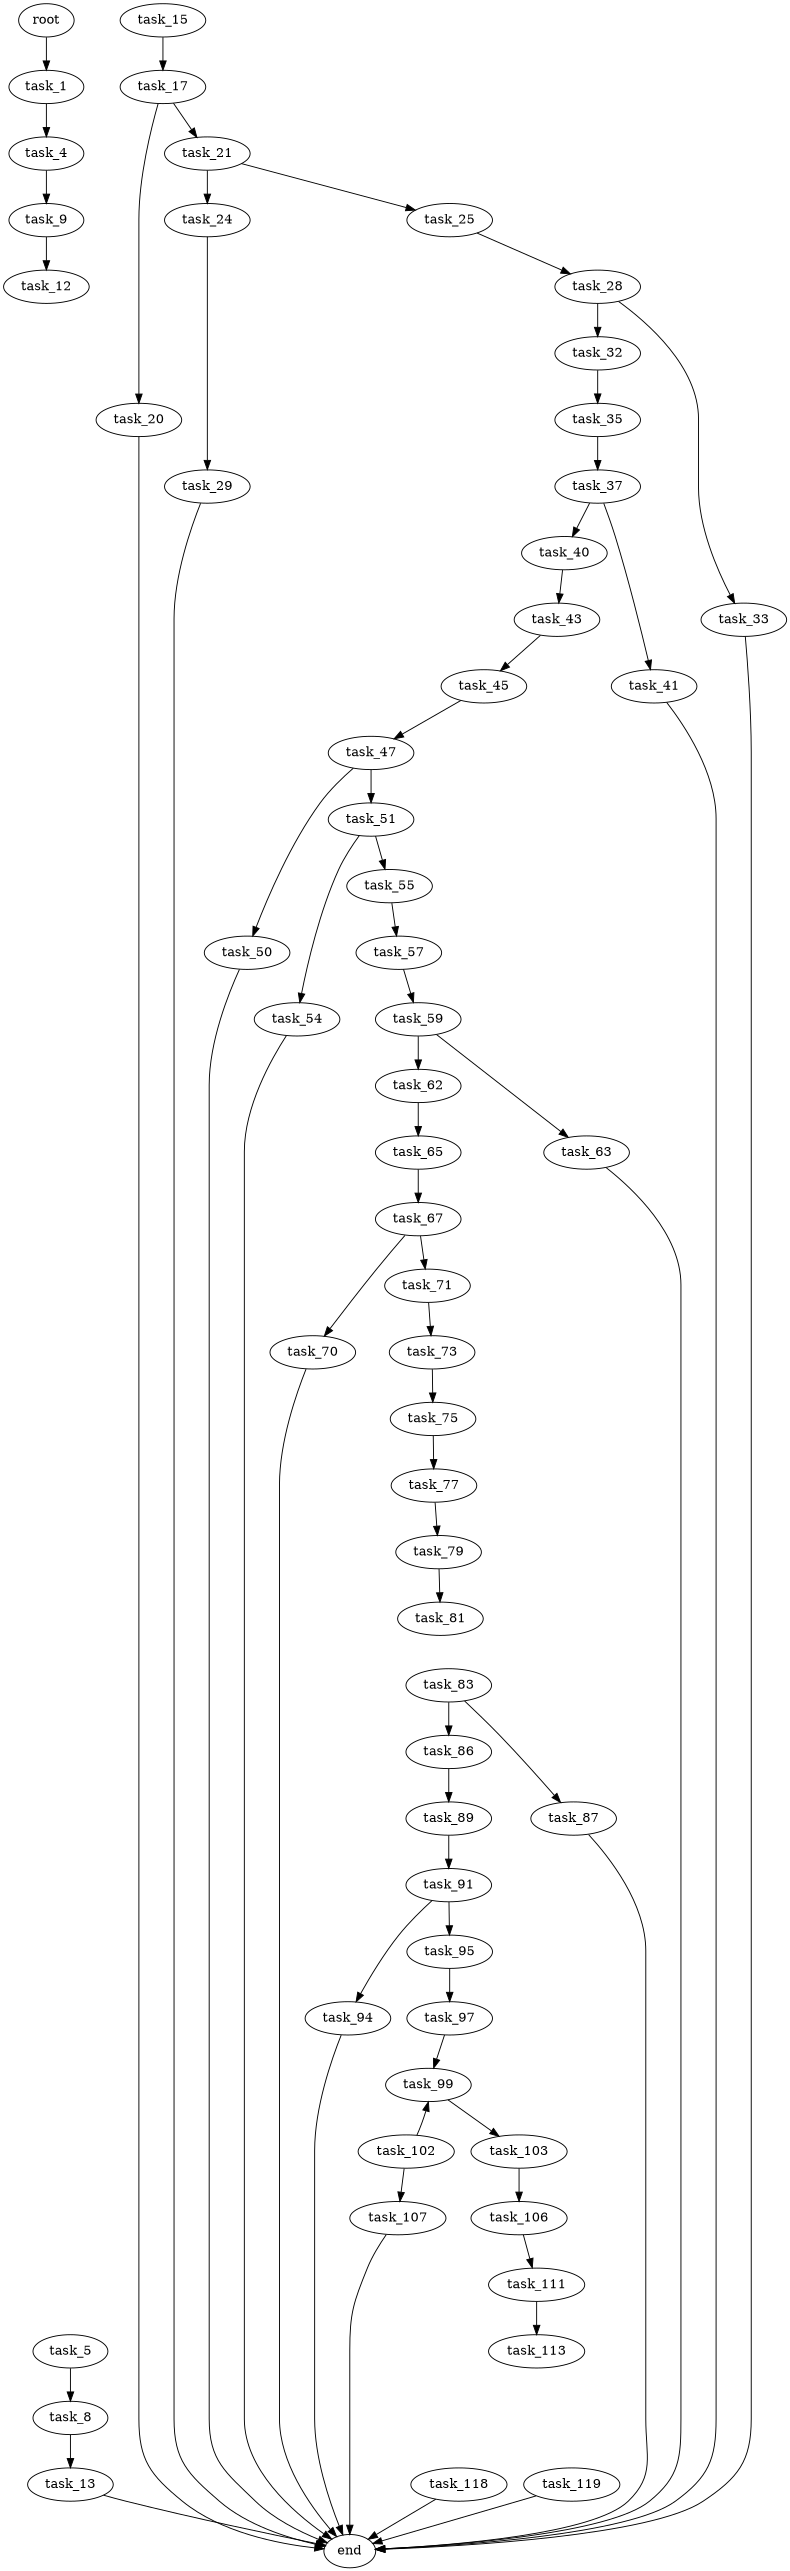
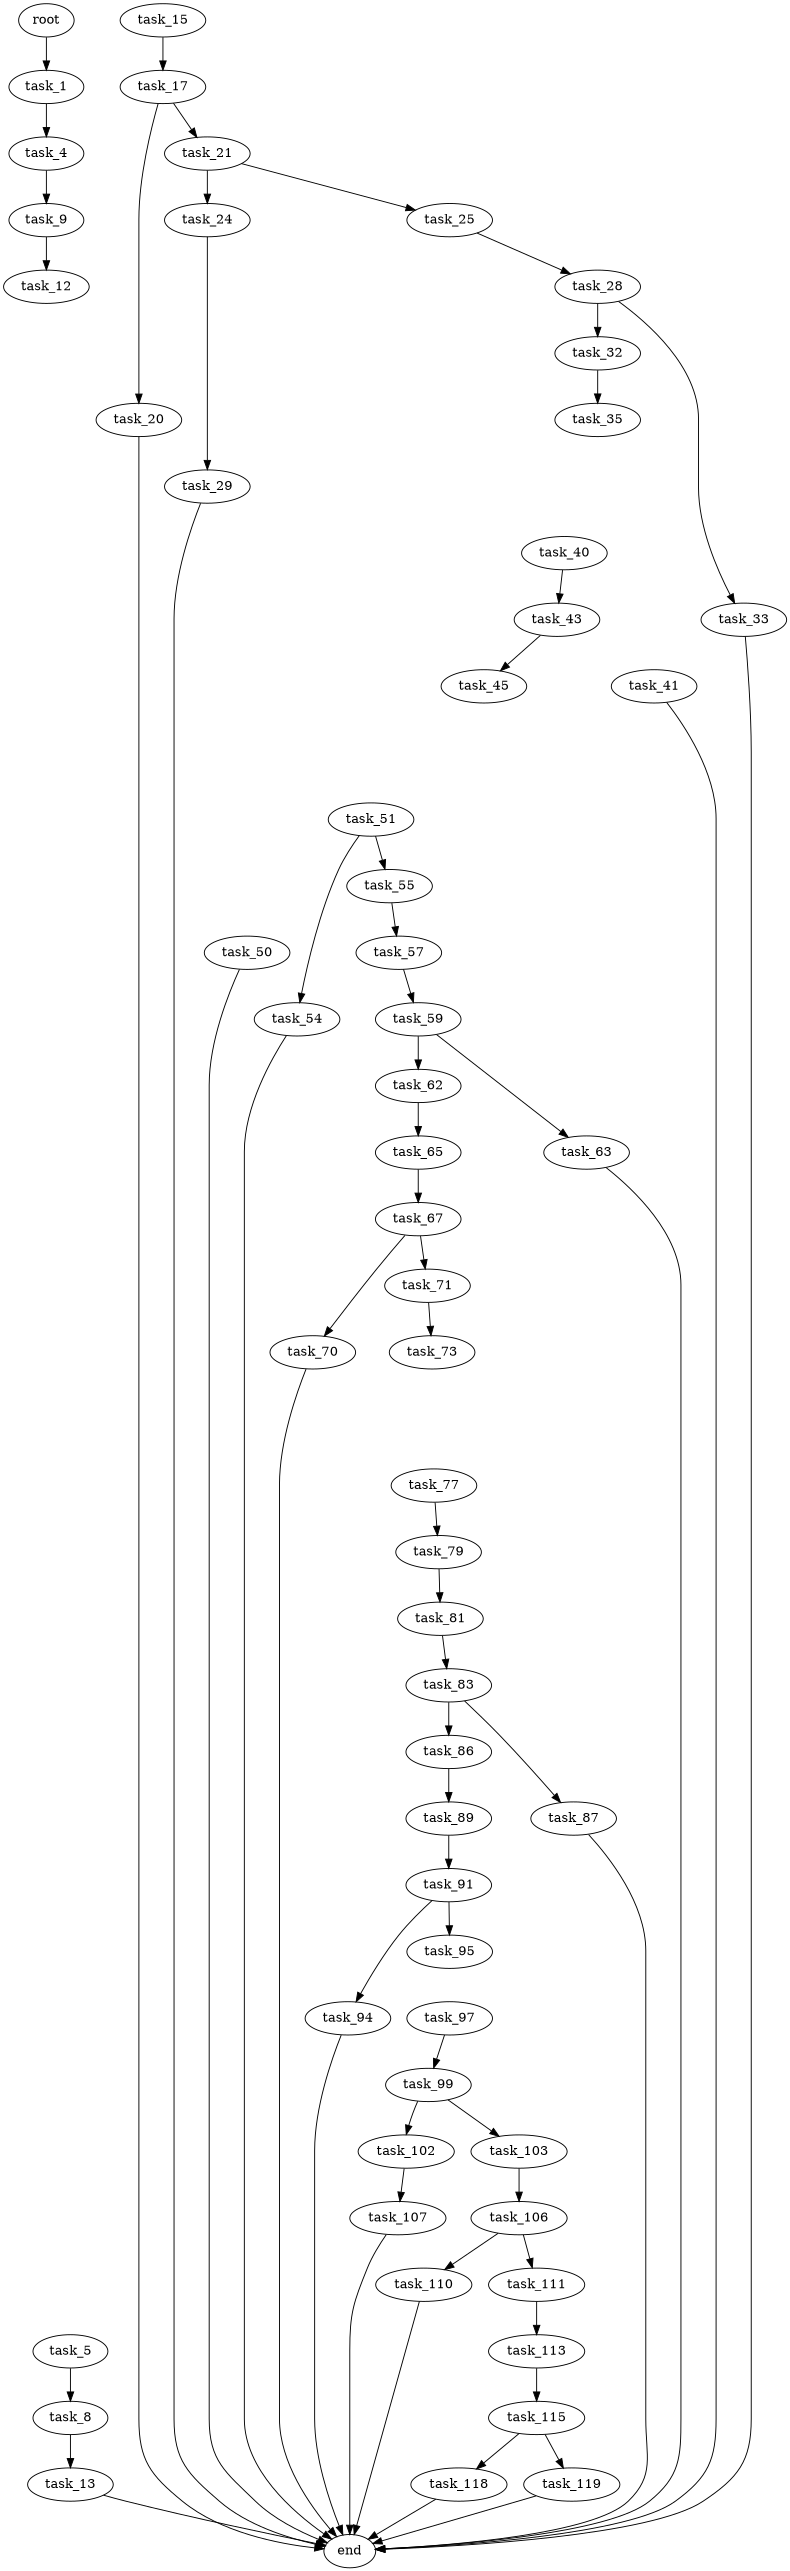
node "task_37": removed
node "task_47": removed
node "task_75": removed
edge "task_81" -> "task_83": added
edge "task_95" -> "task_97": removed
edge "task_102" -> "task_99": reversed
node "task_110": added
node "task_115": added
